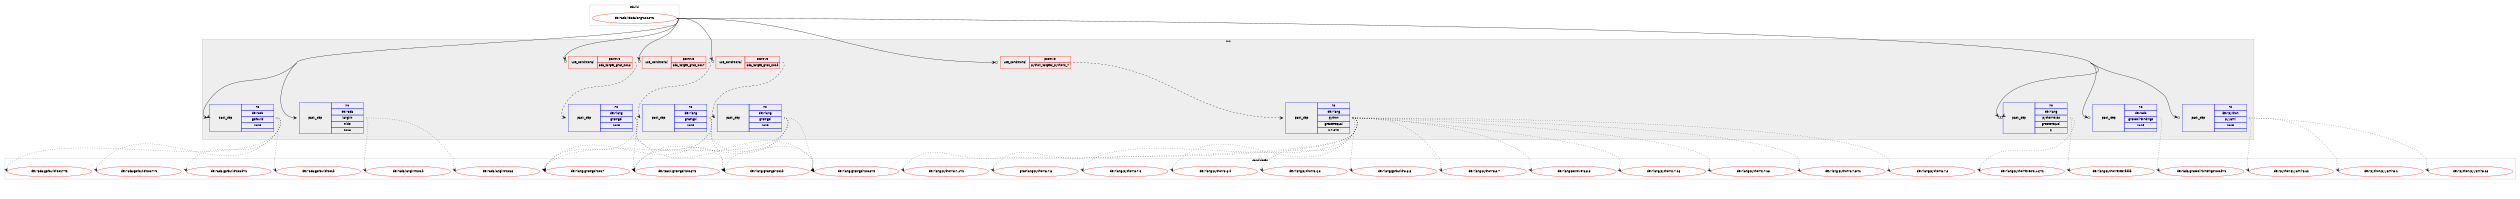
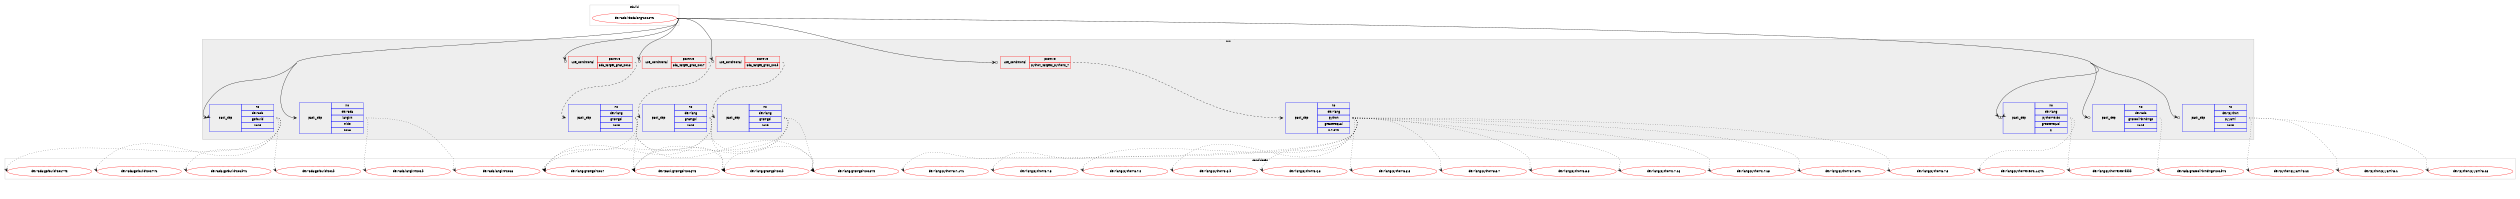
node "gnat-lang/python-3.7.3": label "gnat-lang/python-3.7.3" -> "dev-lang/python-3.7.3"
node "dev-lang/gprbuild-3.6.5": label "dev-lang/gprbuild-3.6.5" -> "dev-lang/python-3.6.5"
node "dev-lang/positive-3.5.5": label "dev-lang/positive-3.5.5" -> "dev-lang/python-3.5.5"
